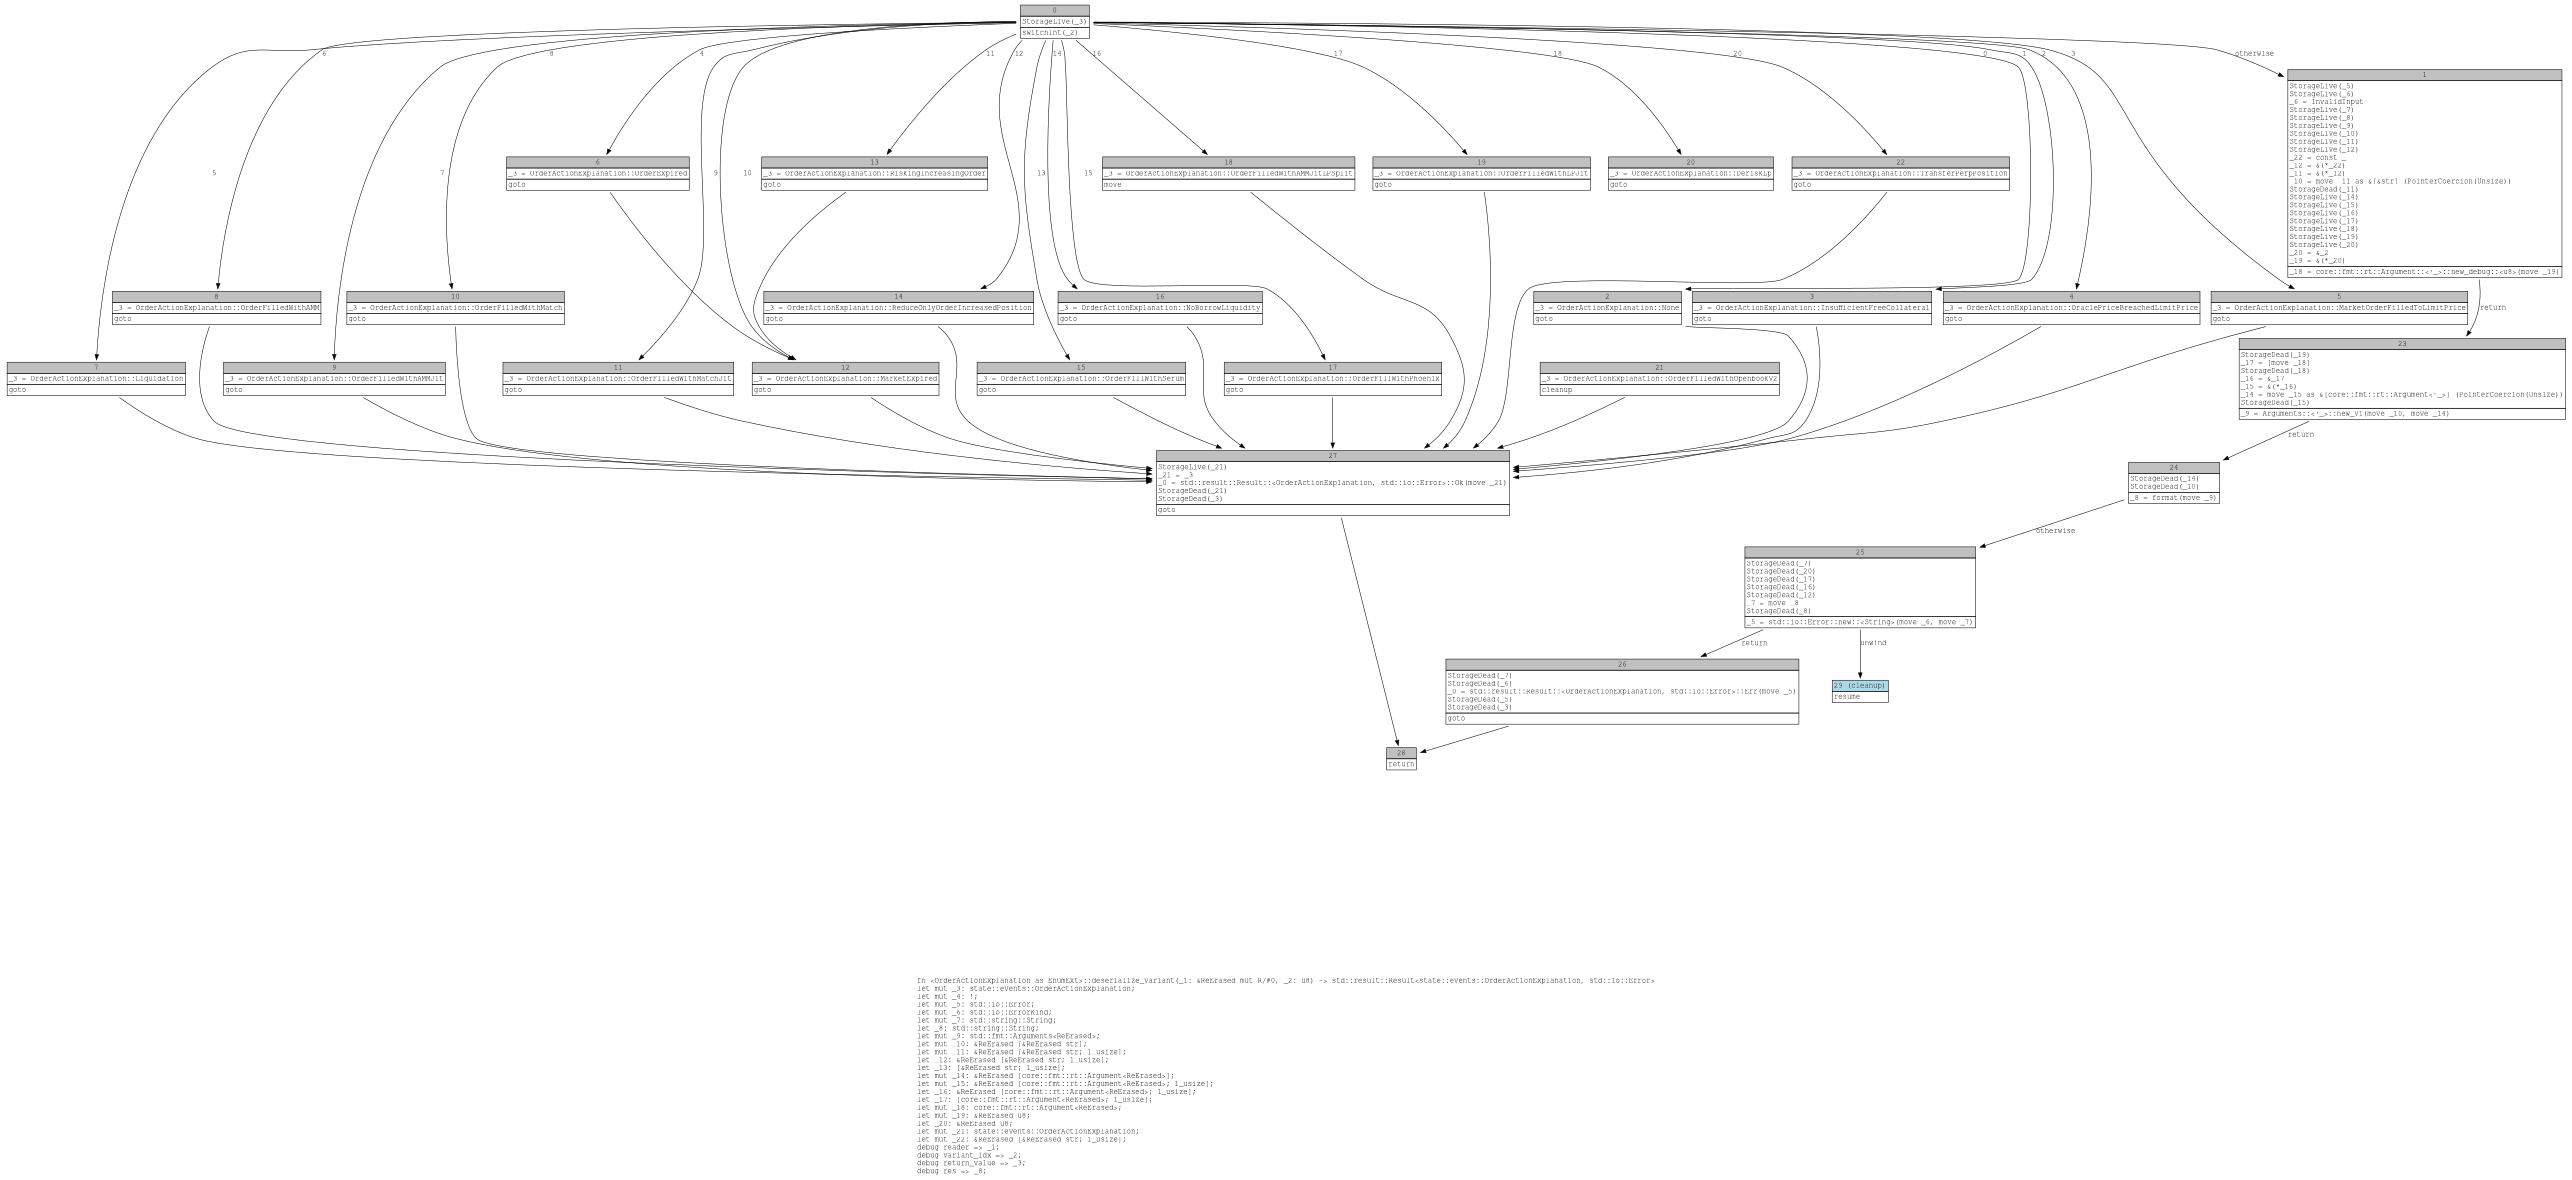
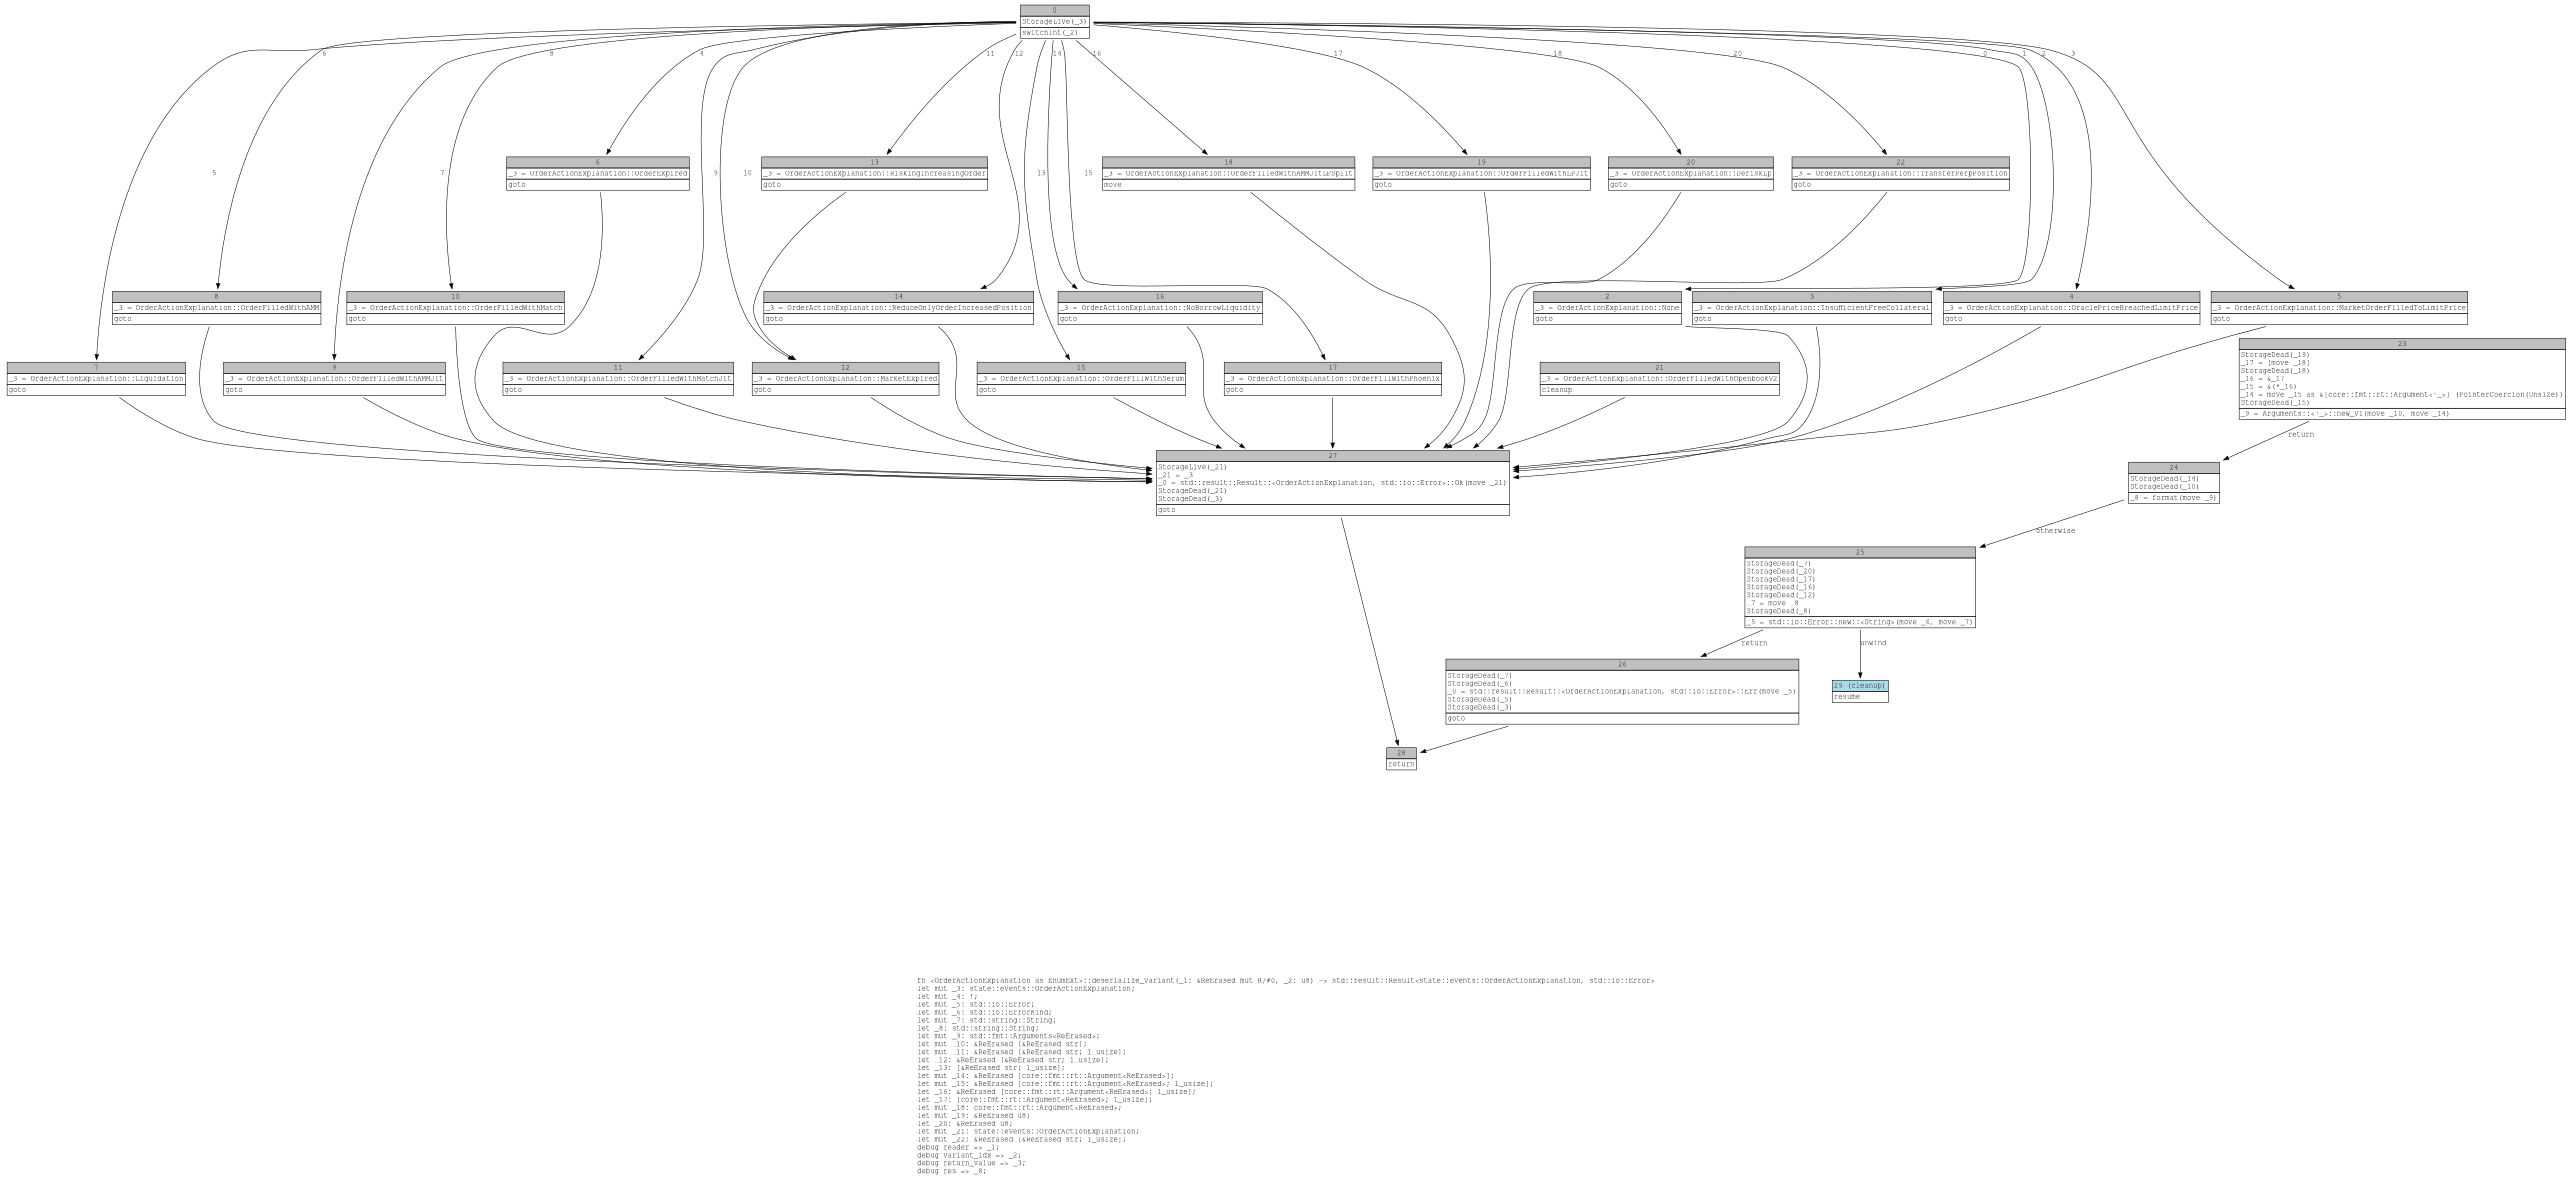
node "1": removed
edge "20" -> "27": added
edge "6" -> "12": now "6" -> "27"
